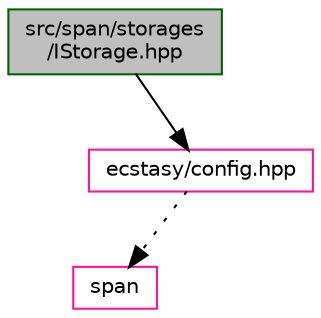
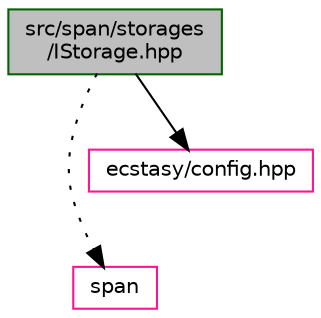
edge "ecstasy/config.hpp" -> "span": now "src/span/storages /IStorage.hpp" -> "span"
